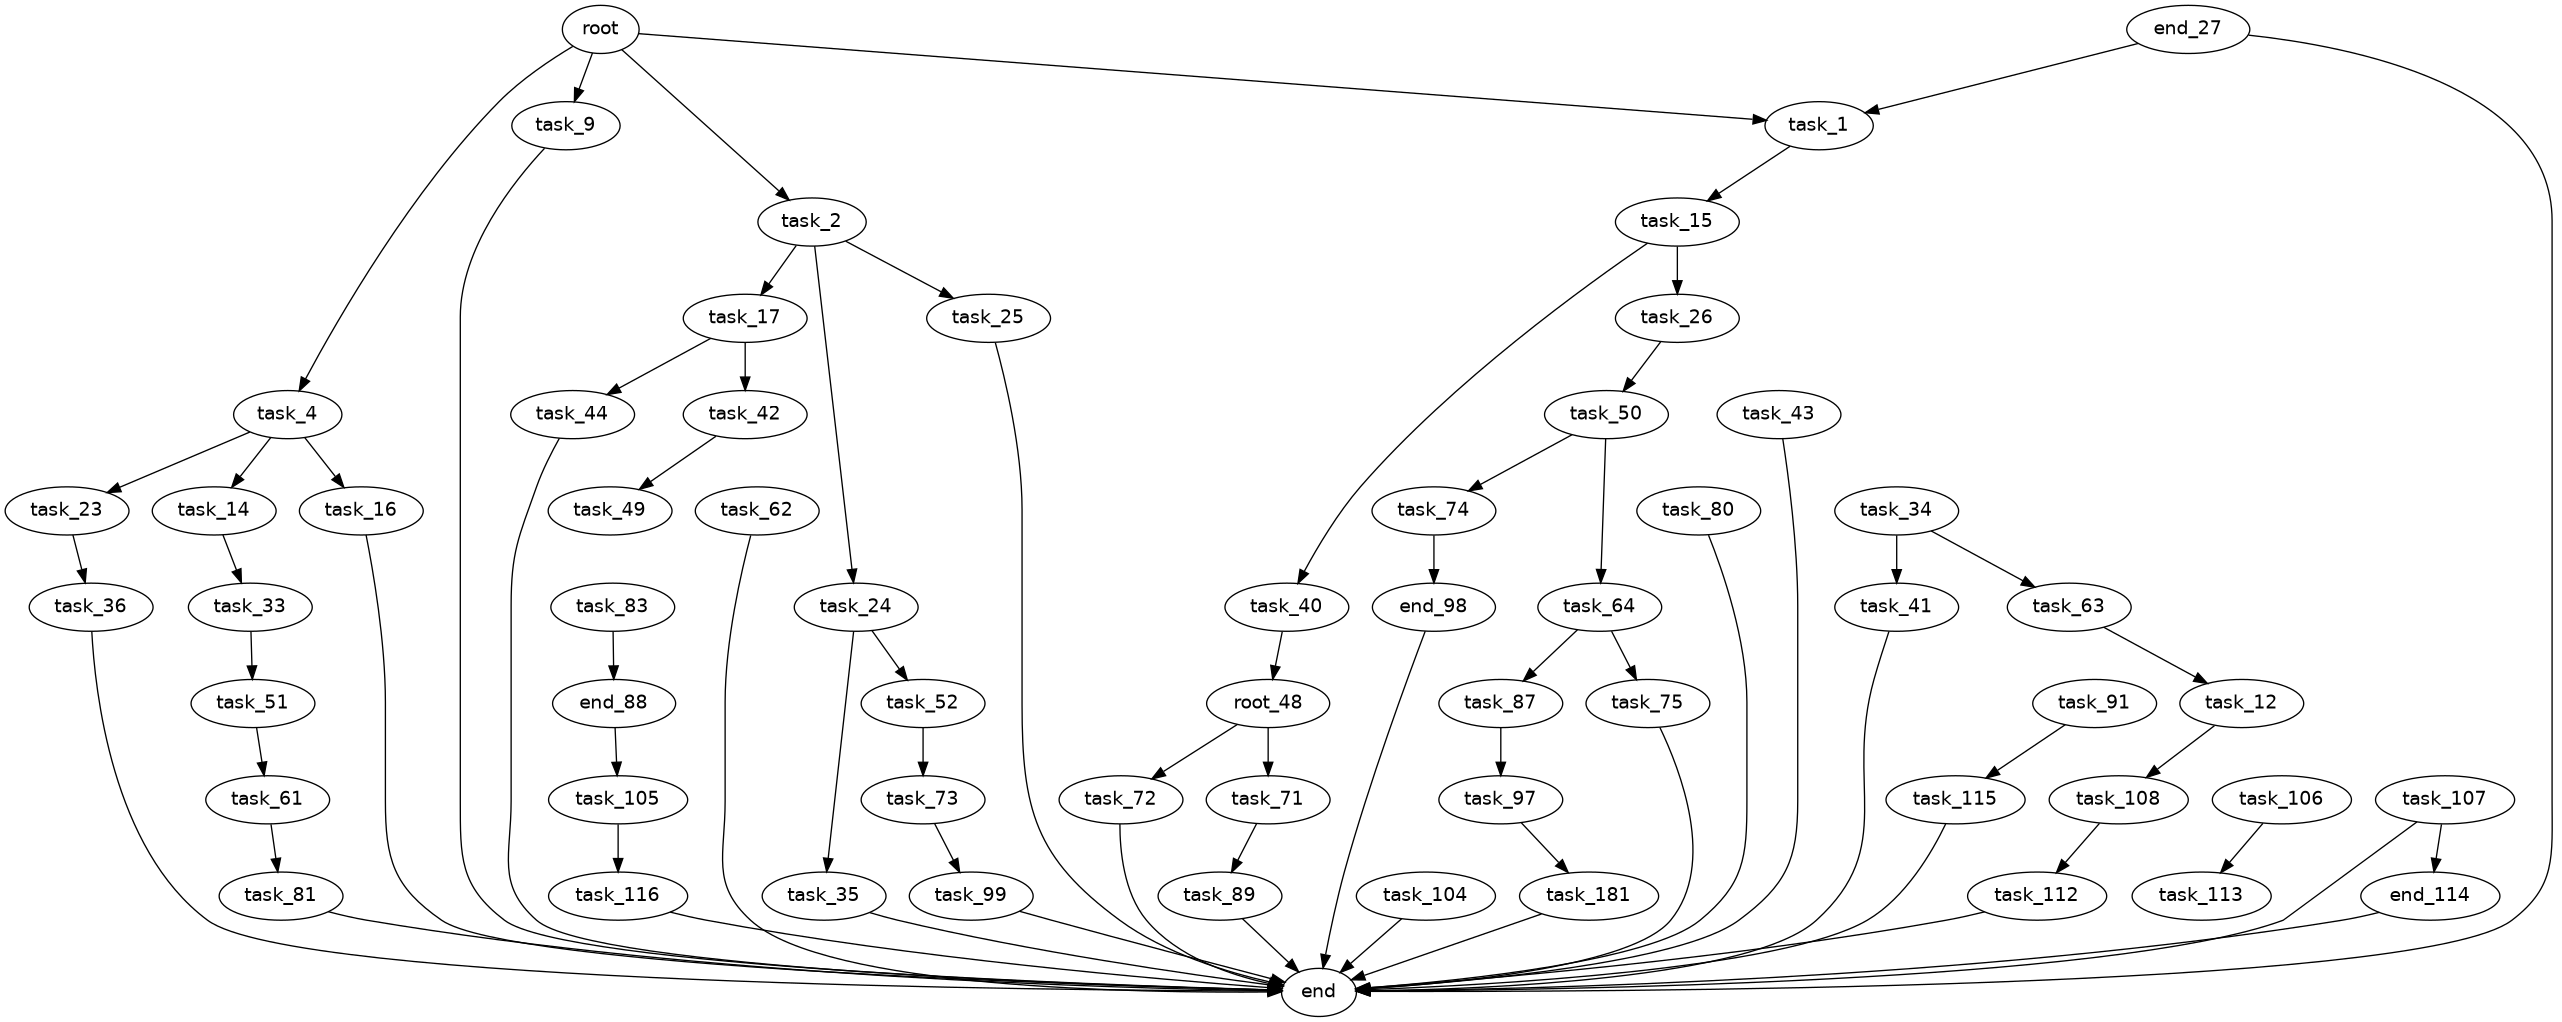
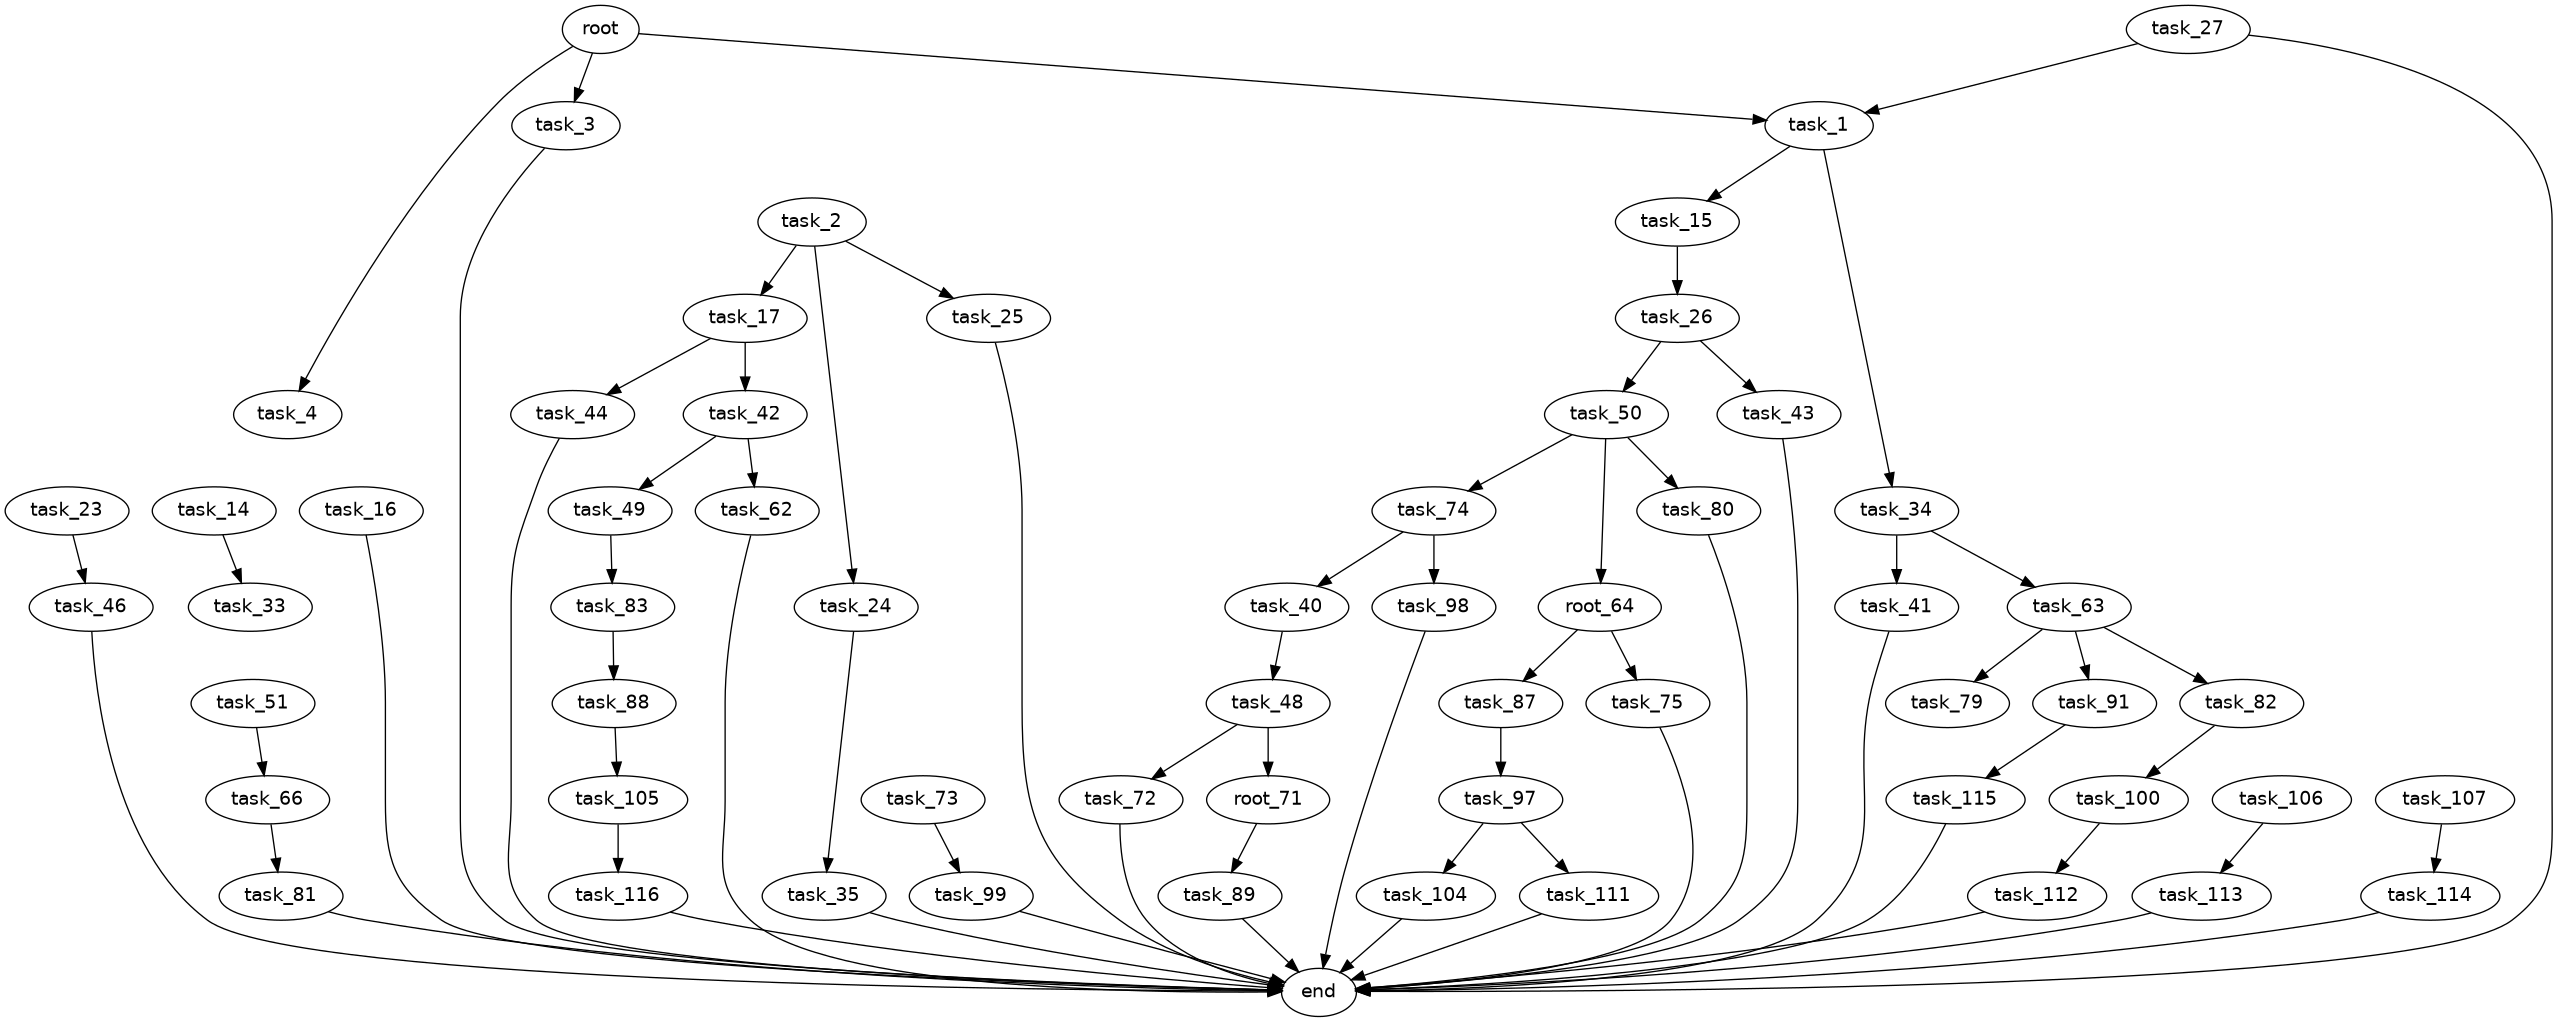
node "end_27": label "end_27" -> "task_27"
edge "root" -> "task_2": removed
node "task_9": label "task_9" -> "task_3"
edge "task_1" -> "task_34": added
edge "task_26" -> "task_43": added
edge "task_15" -> "task_40": now "task_74" -> "task_40"
edge "task_42" -> "task_62": added
edge "task_4" -> "task_14": removed
edge "task_4" -> "task_16": removed
edge "task_50" -> "task_80": added
edge "task_4" -> "task_23": removed
edge "task_49" -> "task_83": added
node "task_36": label "task_36" -> "task_46"
node "end_98": label "end_98" -> "task_98"
node "task_64": label "task_64" -> "root_64"
edge "task_33" -> "task_51": removed
edge "task_63" -> "task_91": added
node "end_88": label "end_88" -> "task_88"
node "task_52": removed
node "root_48": label "root_48" -> "task_48"
node "task_79": added
node "task_12": label "task_12" -> "task_82"
node "task_61": label "task_61" -> "task_66"
node "task_71": label "task_71" -> "root_71"
node "task_108": label "task_108" -> "task_100"
edge "task_97" -> "task_104": added
node "task_181": label "task_181" -> "task_111"
node "end_114": label "end_114" -> "task_114"
edge "task_107" -> "end": now "task_113" -> "end"
